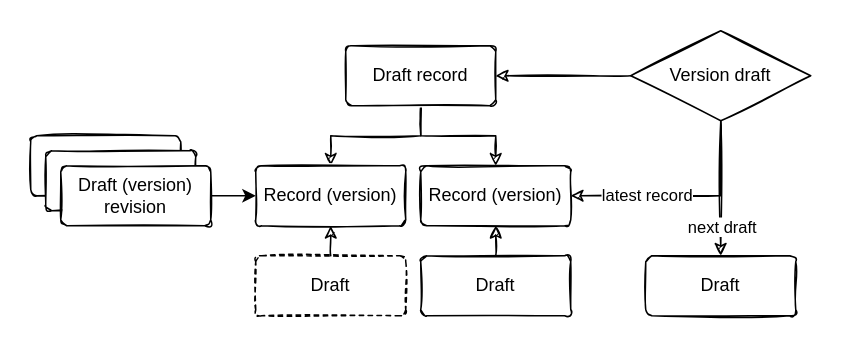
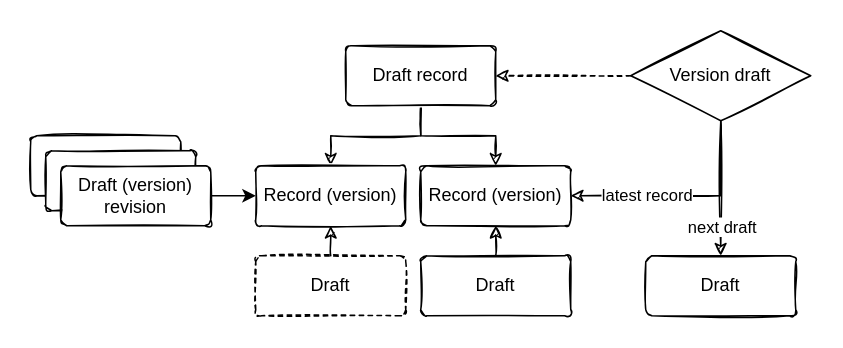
edge "Version draft" -> "Draft record": style solid -> dashed
